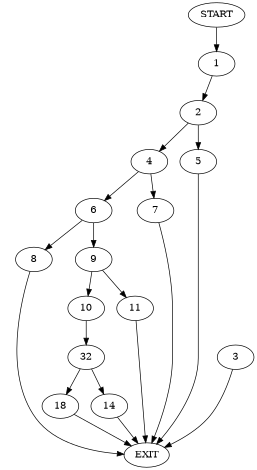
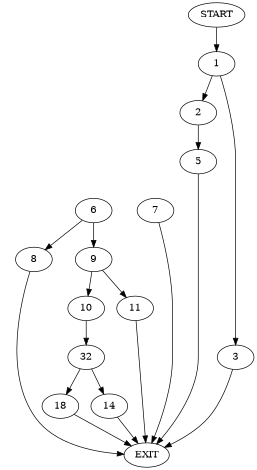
node "4": removed
edge "1" -> "3": added
